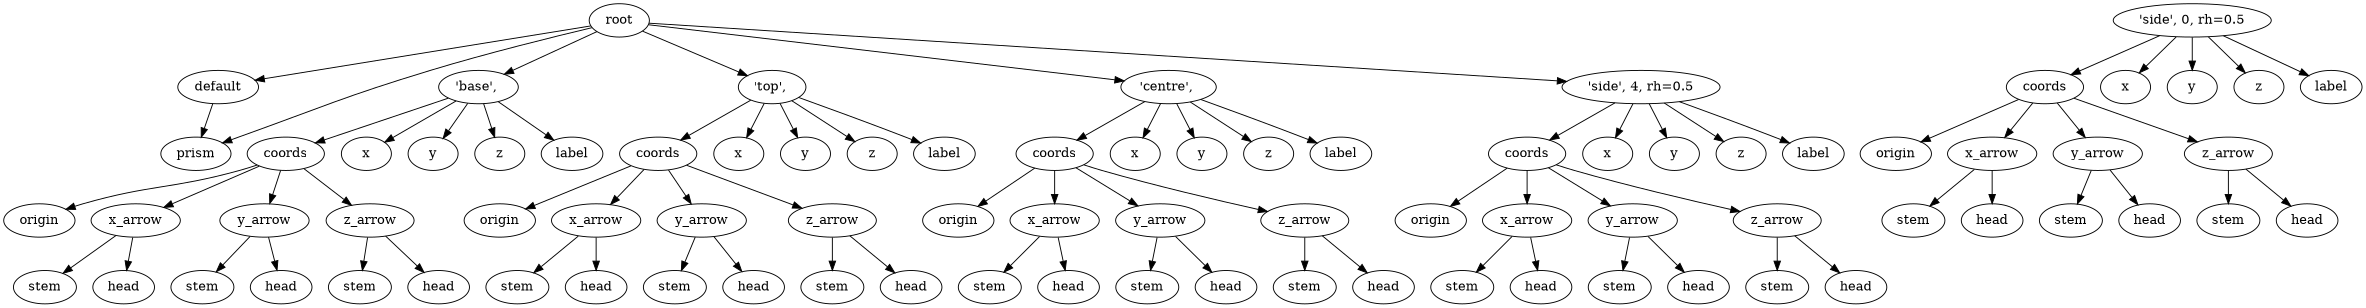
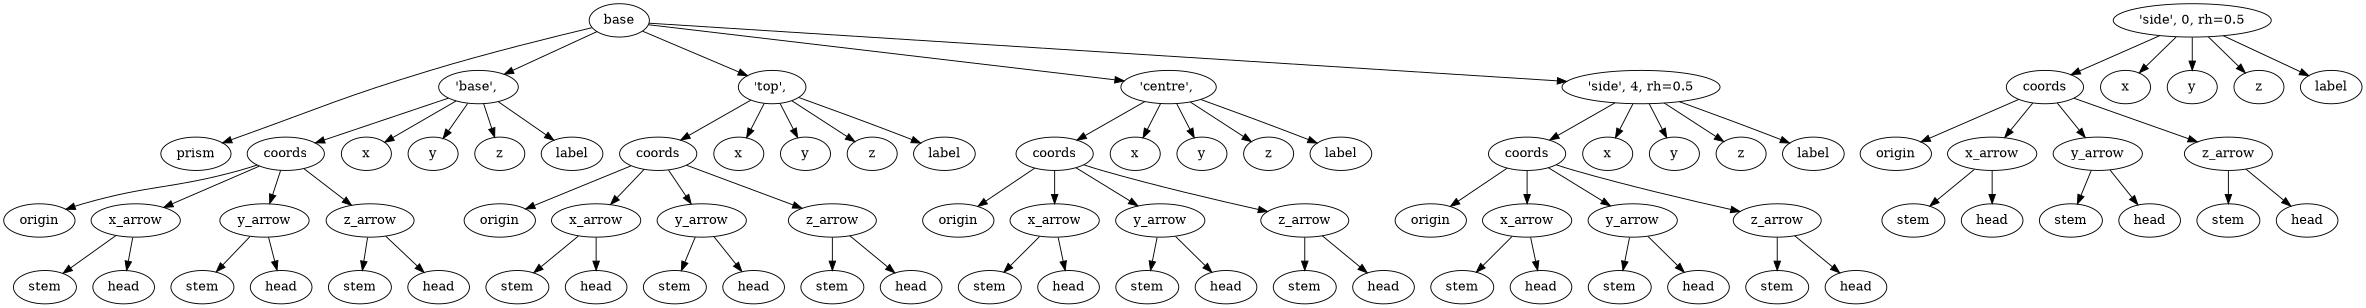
node "root": label "root" -> "base"
node "default": removed
